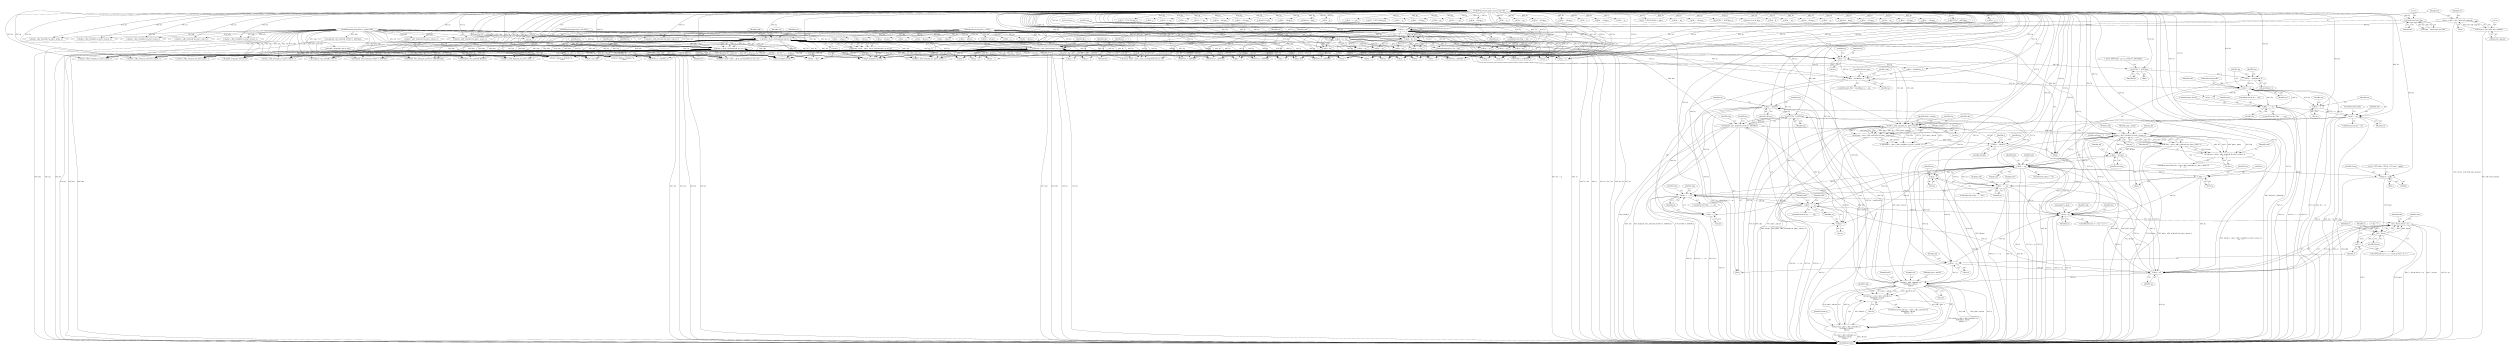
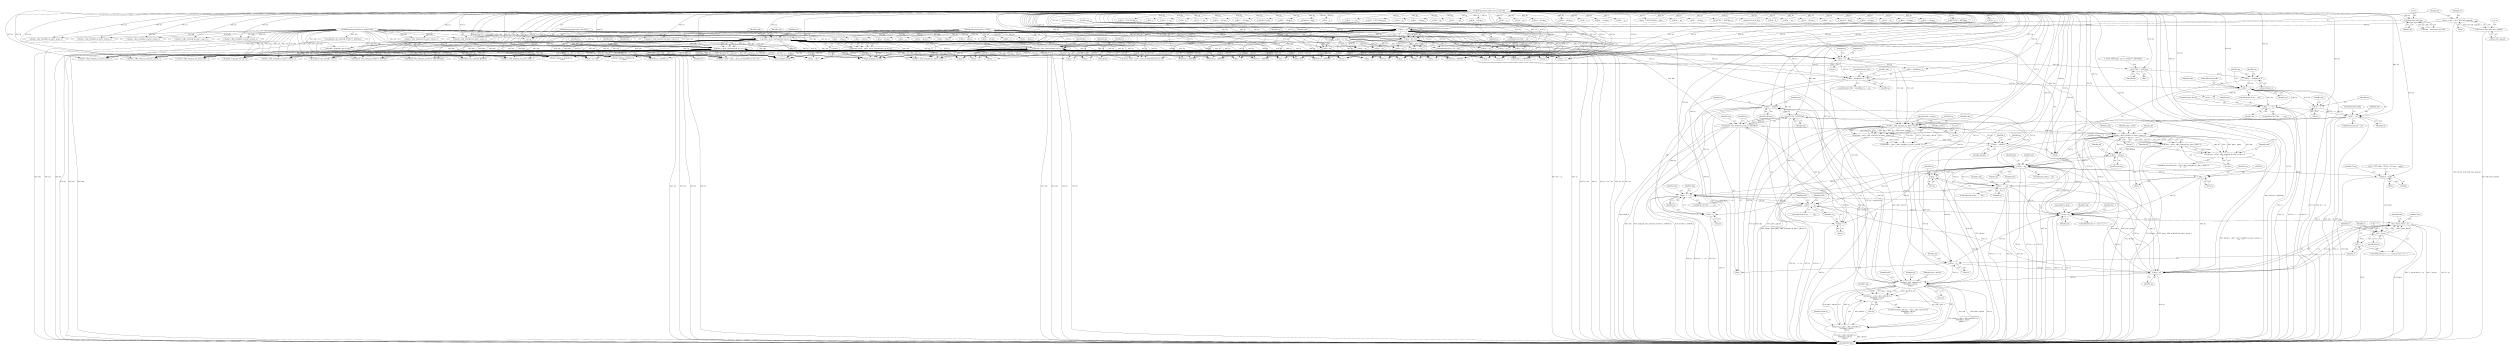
edge "(Call,pimv2_check_checksum(ndo, bp, bp2, 8))" -> "(Call,unsigned_relts_print(ndo, EXTRACT_16BITS(&bp[2])))": now "(Call,pimv2_check_checksum(ndo, bp, bp2, 8))" -> "(Call,ipaddr_string(ndo, &ip->ip_dst))"
